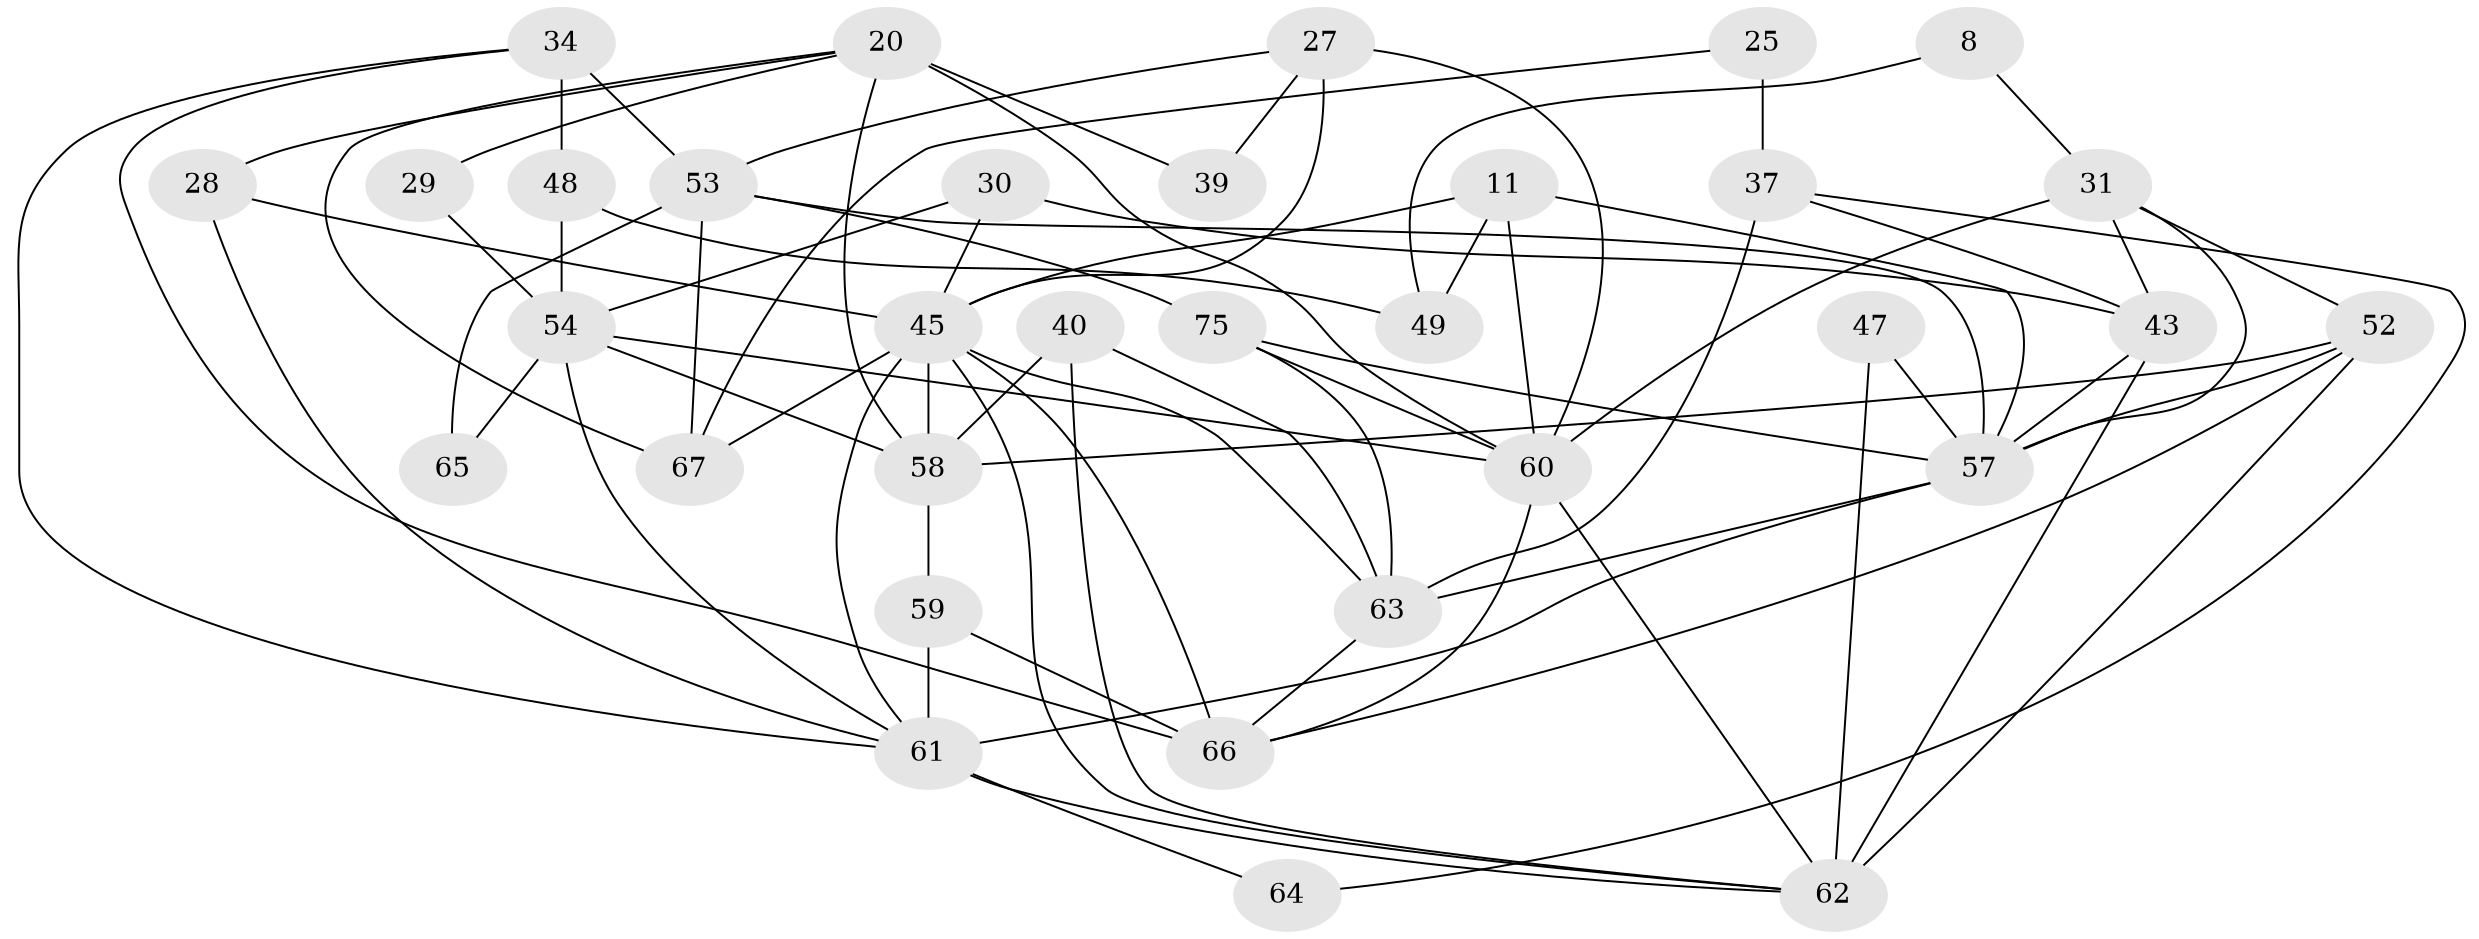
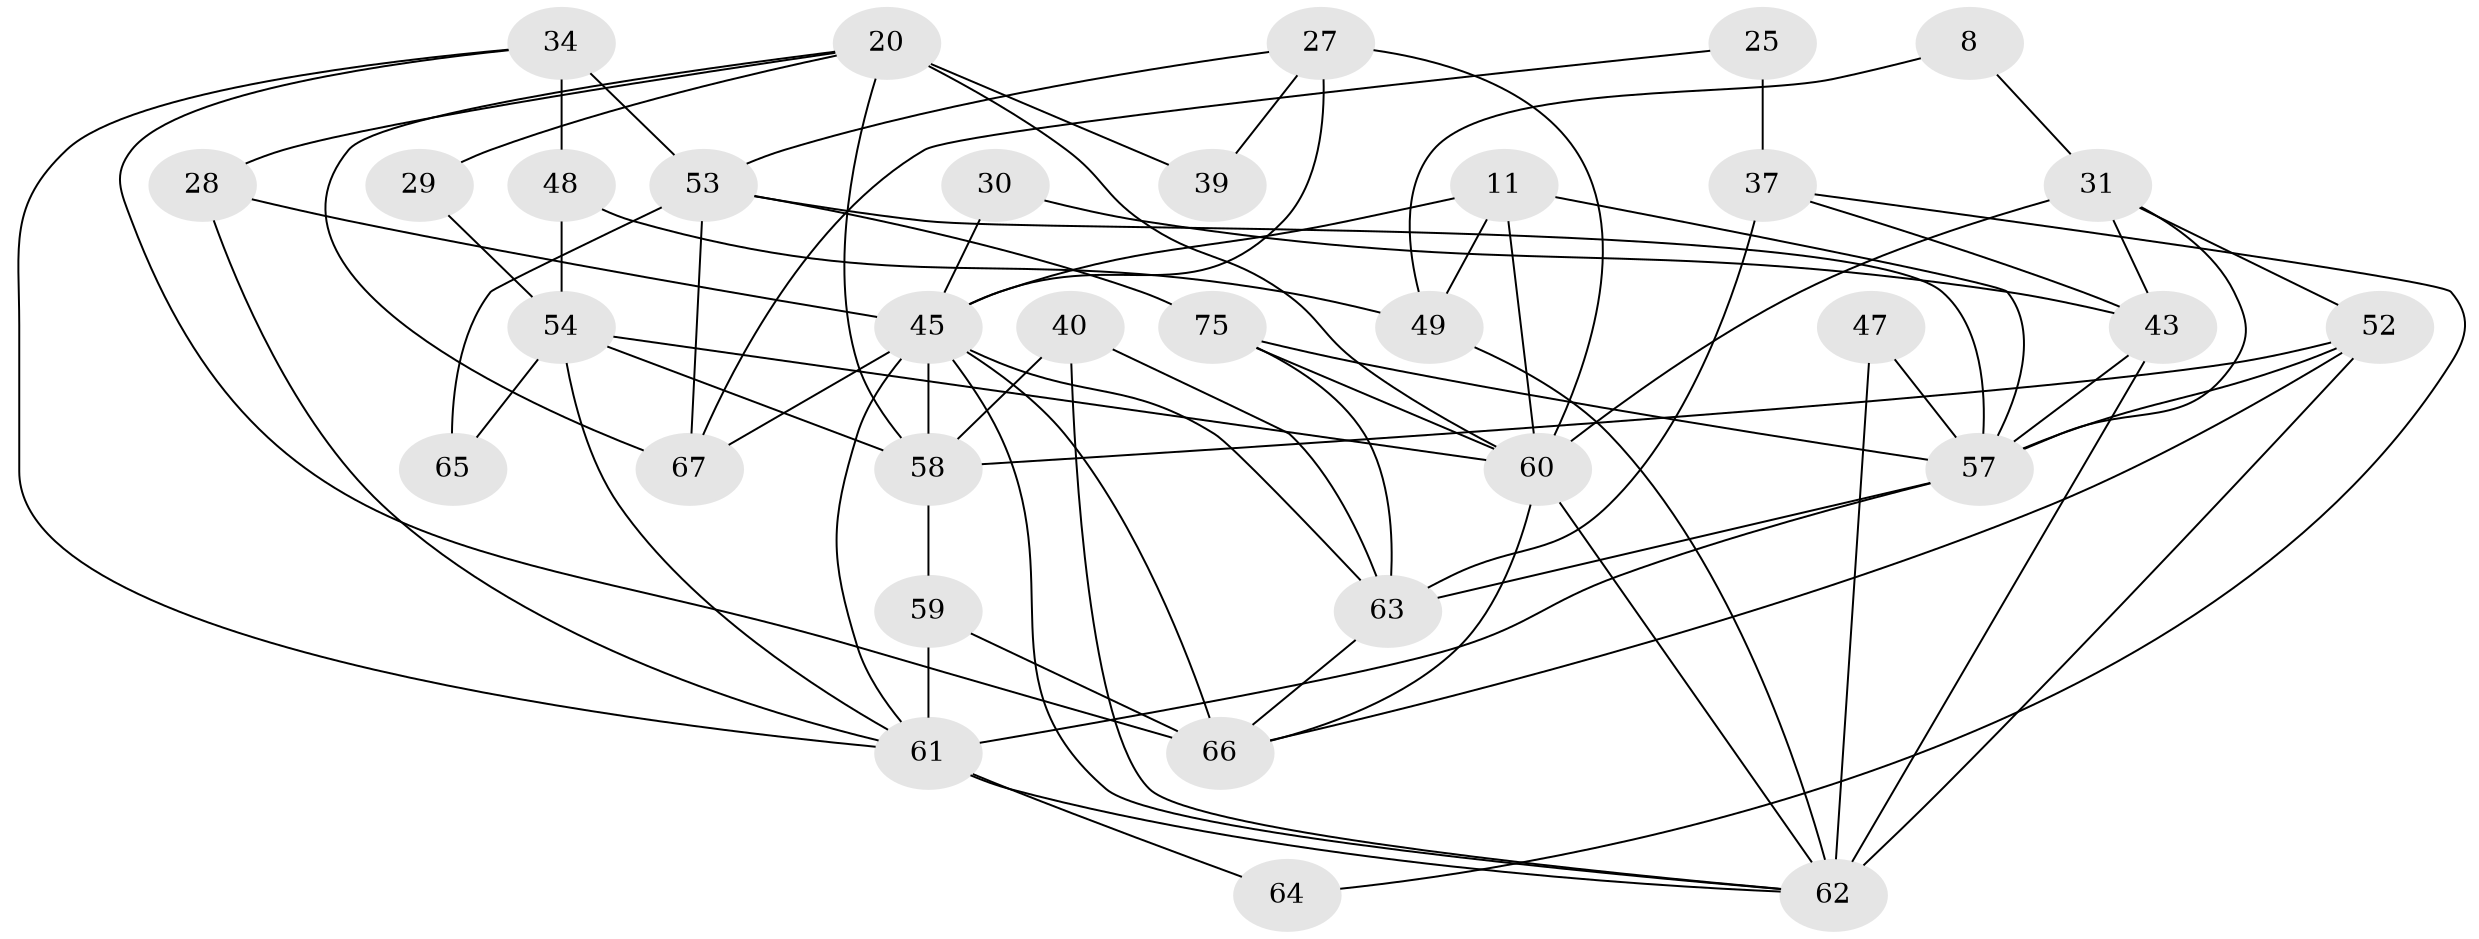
edge "30" -- "54": removed
edge "49" -- "62": added
